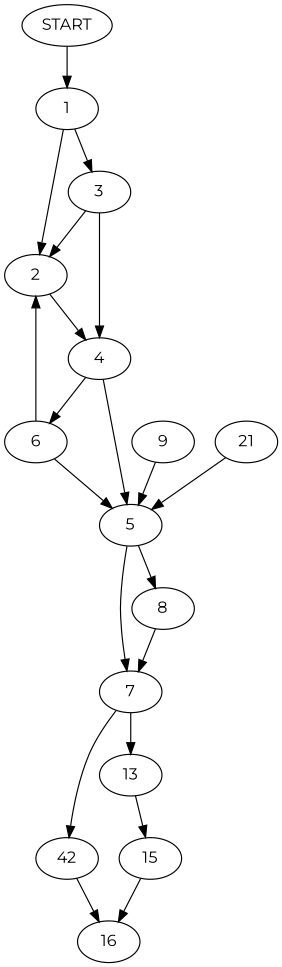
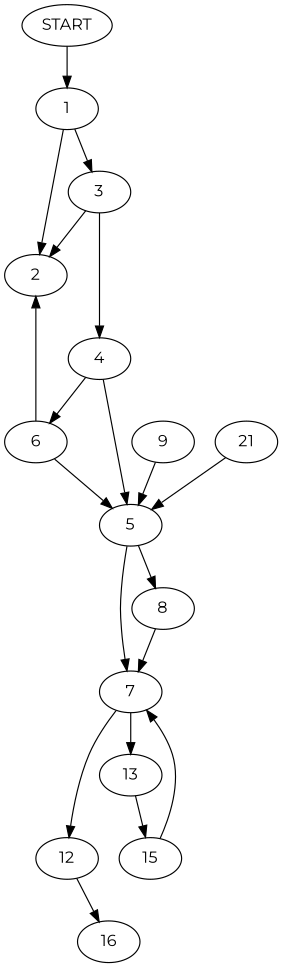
edge "2" -> "4": removed
node "42": label "42" -> "12"
edge "15" -> "16": now "15" -> "7"
